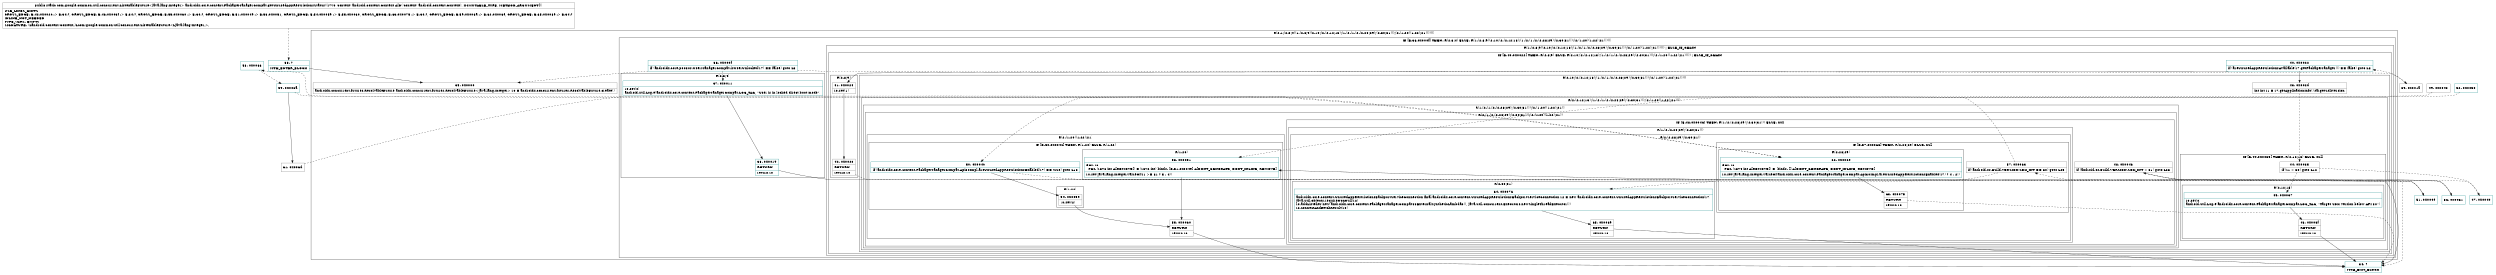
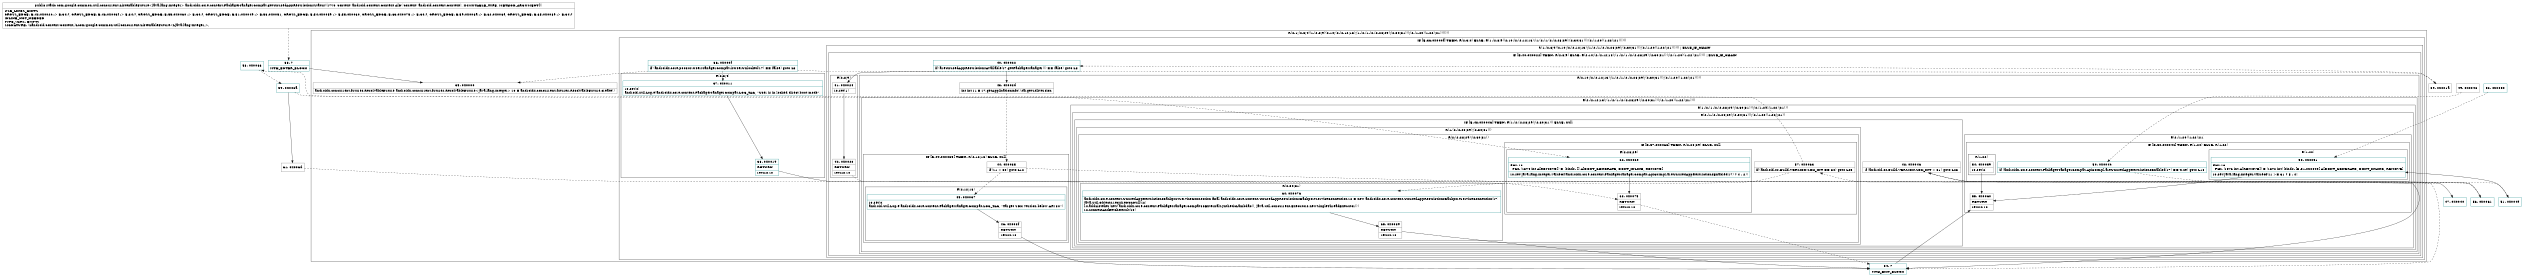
edge "61: 0x006d" -> "62: 0x006e": now "61: 0x006d" -> "63: 0x0075"
edge "50: 0x004c" -> "54: 0x0059": removed
edge "55: 0x0060" -> "34: ?": reversed
